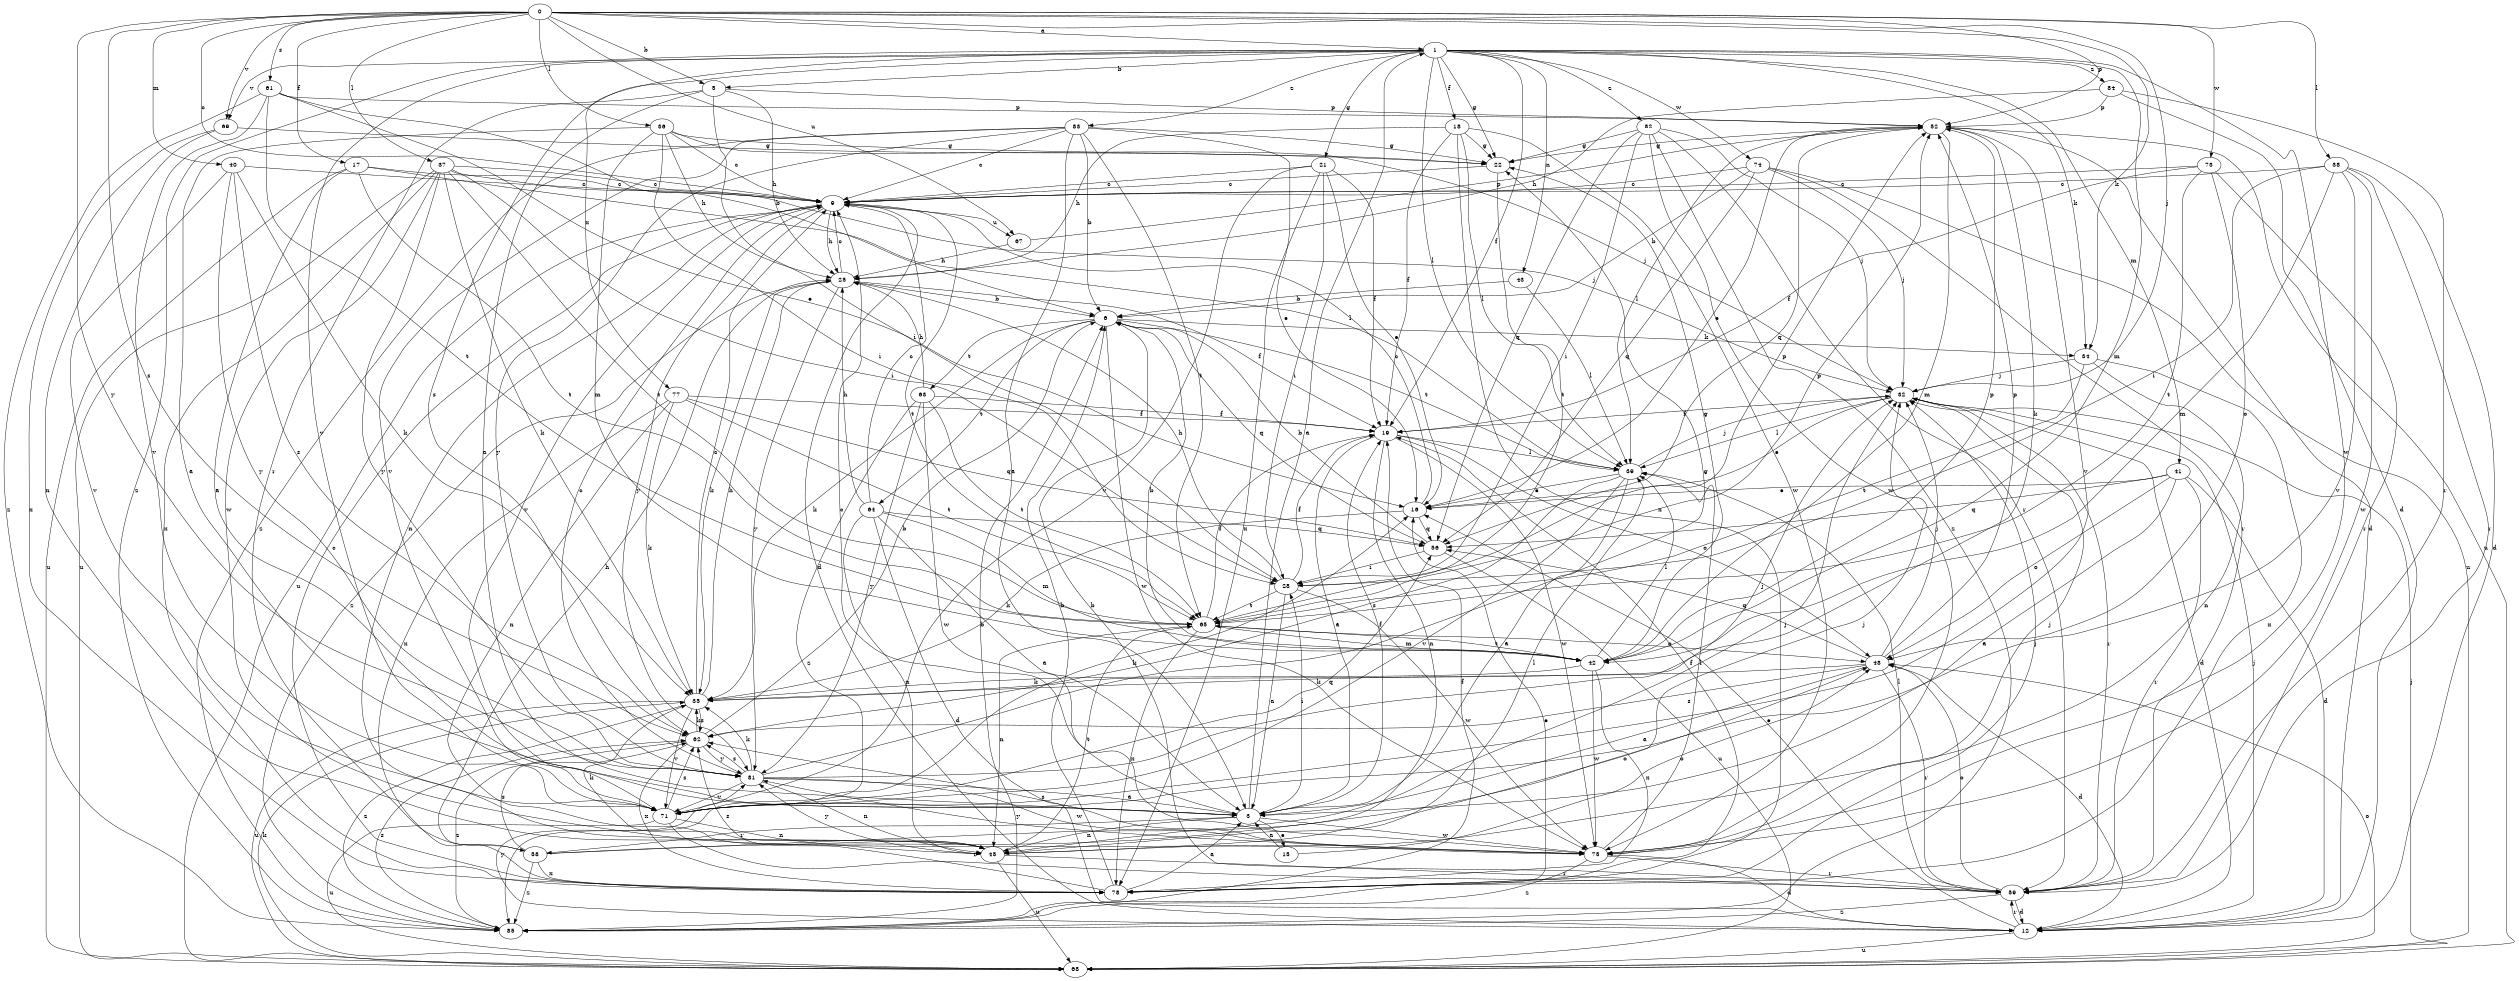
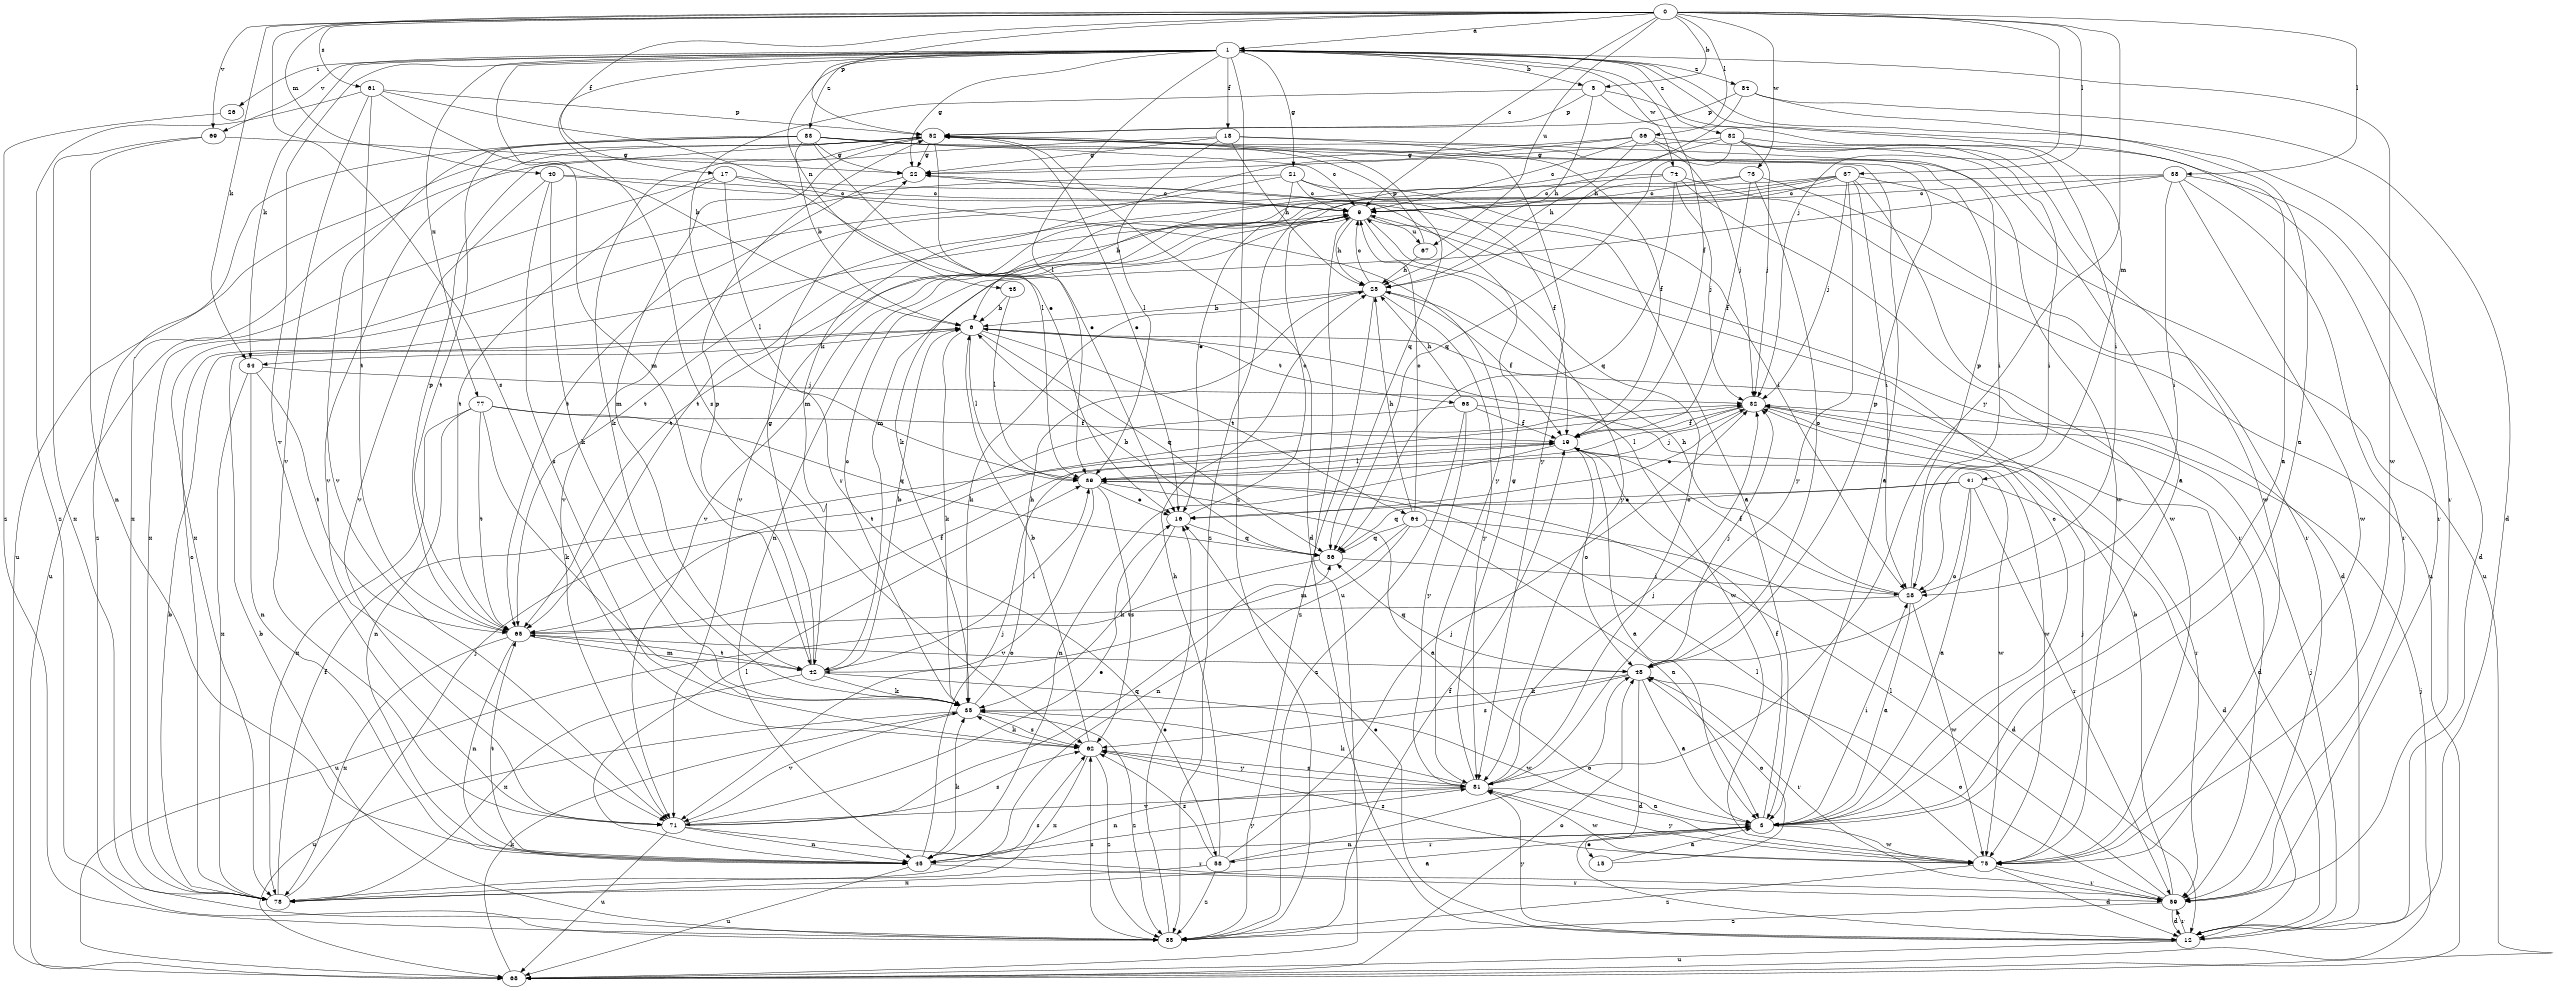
node "26": added
edge "6" -> "39": label "t" -> "l"
edge "71" -> "16": label "k" -> "e"
